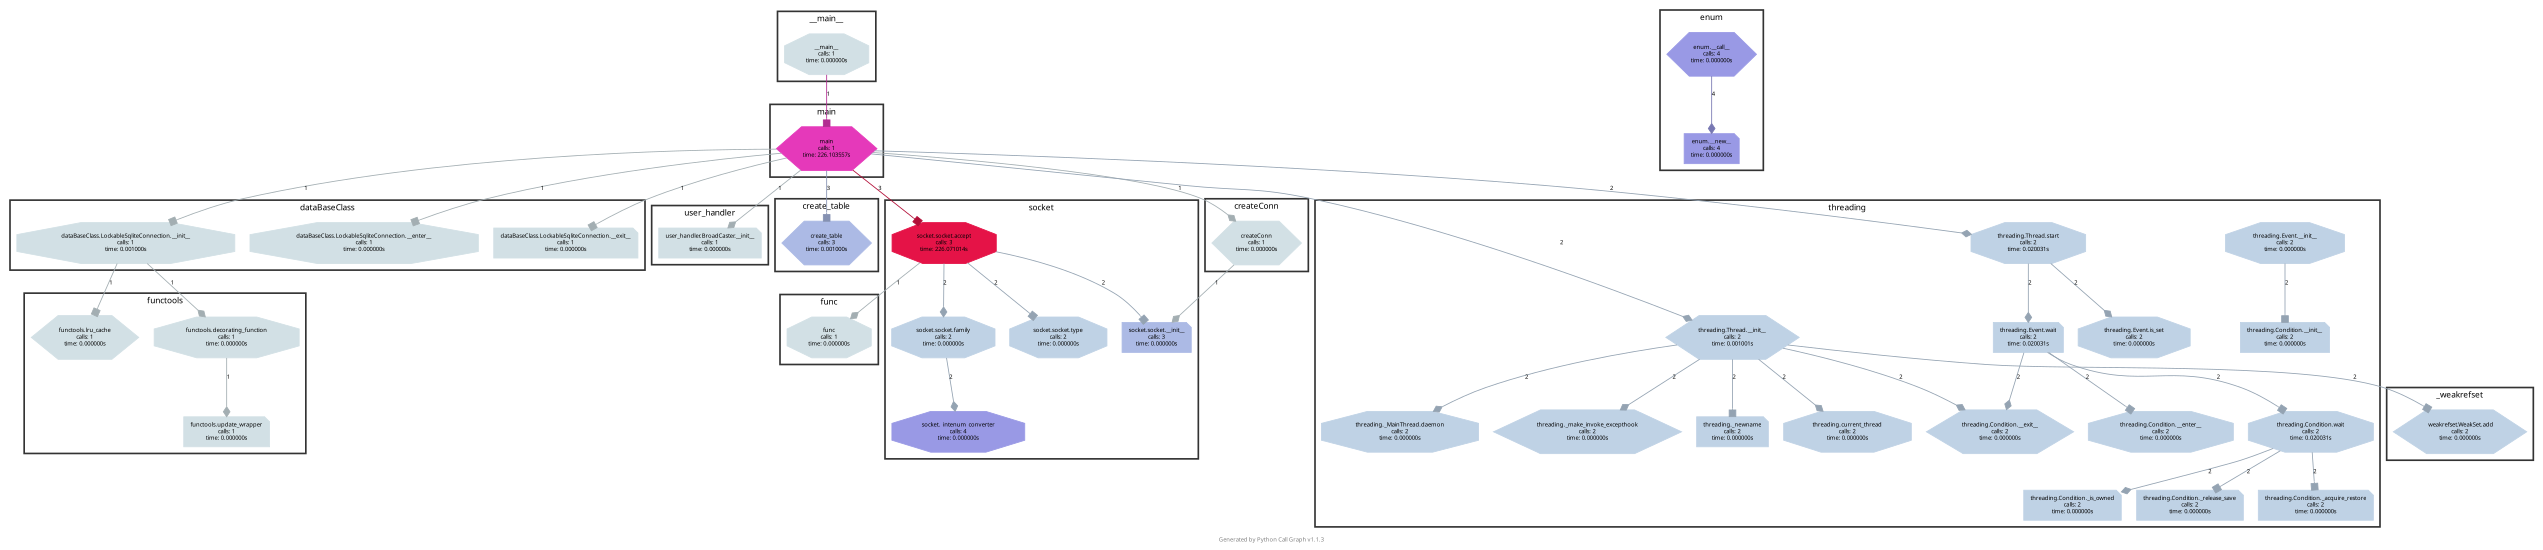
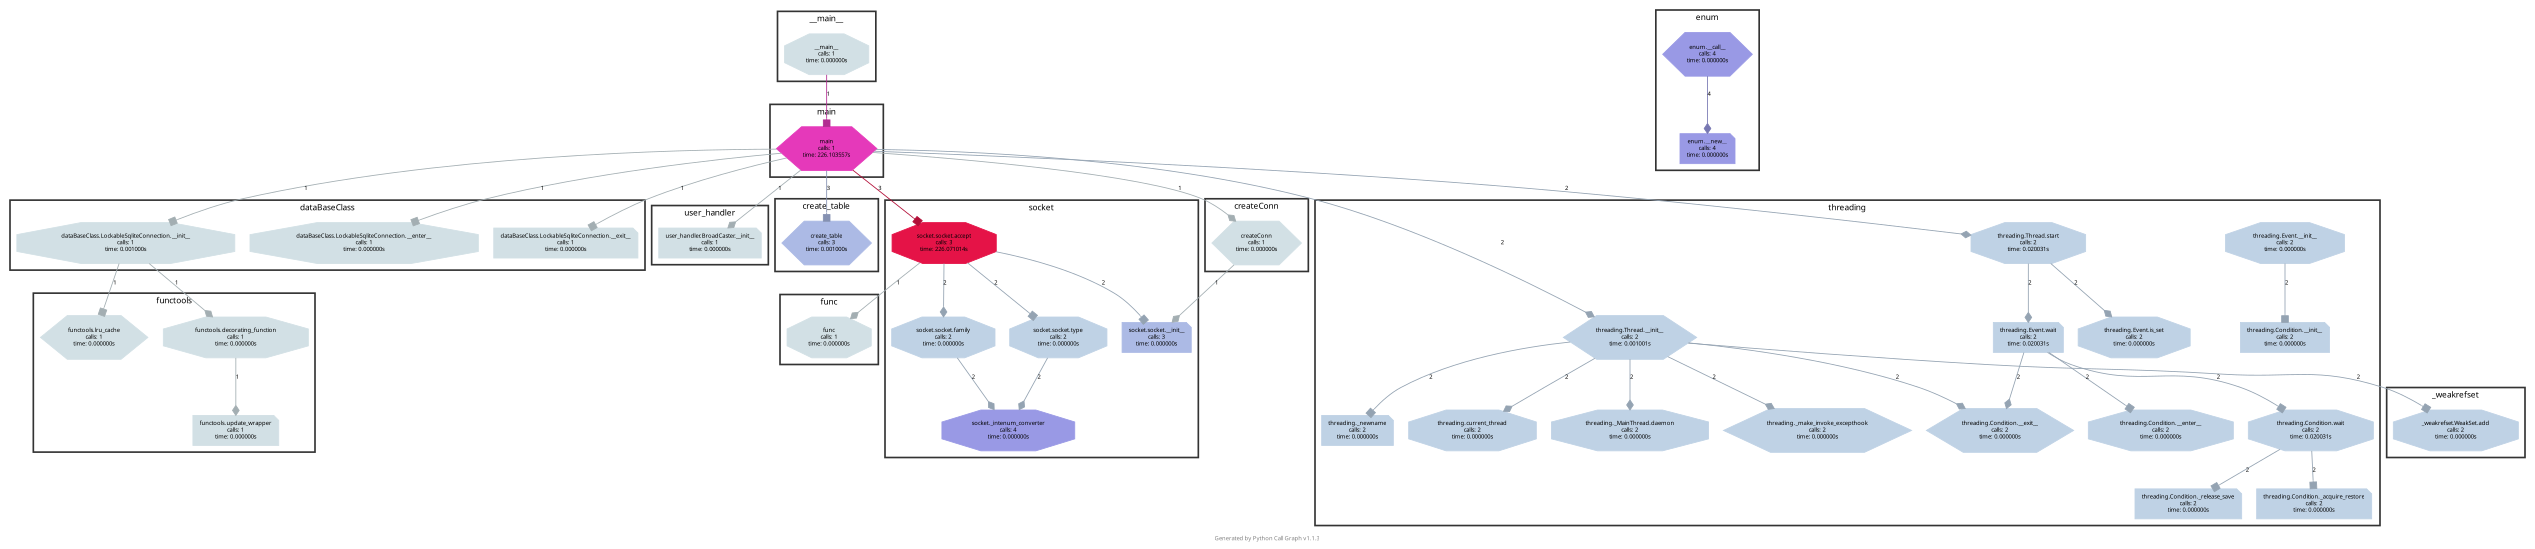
edge "socket.socket.type calls: 2 time: 0.000000s" -> "socket._intenum_converter calls: 4 time: 0.000000s": added, label "2"
node "_weakrefset.WeakSet.add calls: 2 time: 0.000000s": shape hexagon -> octagon
node "threading.Condition._is_owned calls: 2 time: 0.000000s": removed
